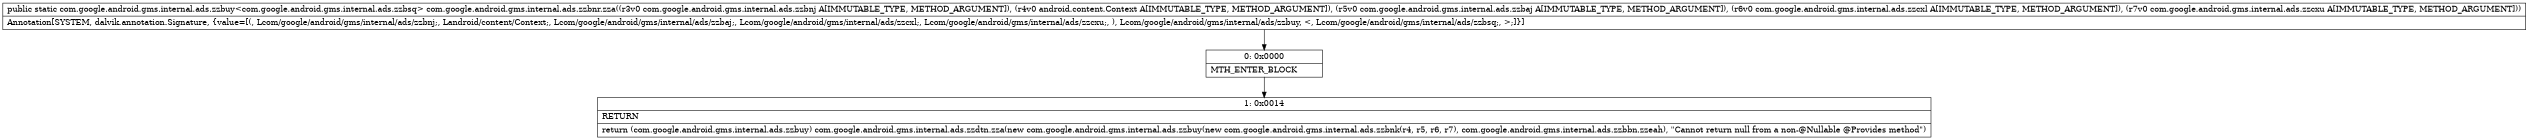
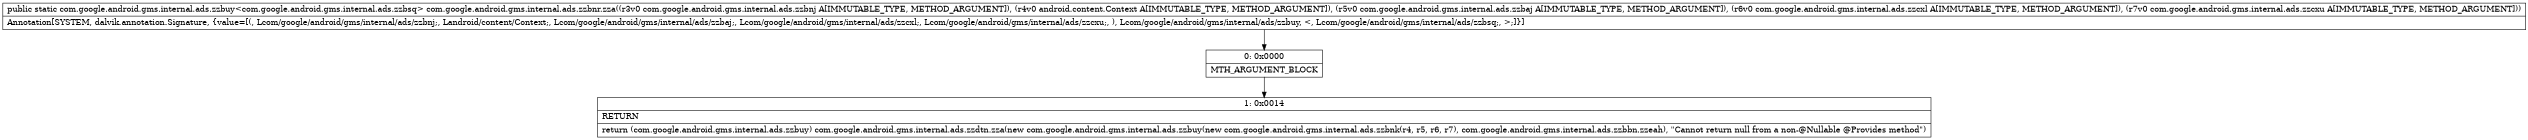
node "0: 0x0000": text "MTH_ENTER_BLOCK" -> "MTH_ARGUMENT_BLOCK"
